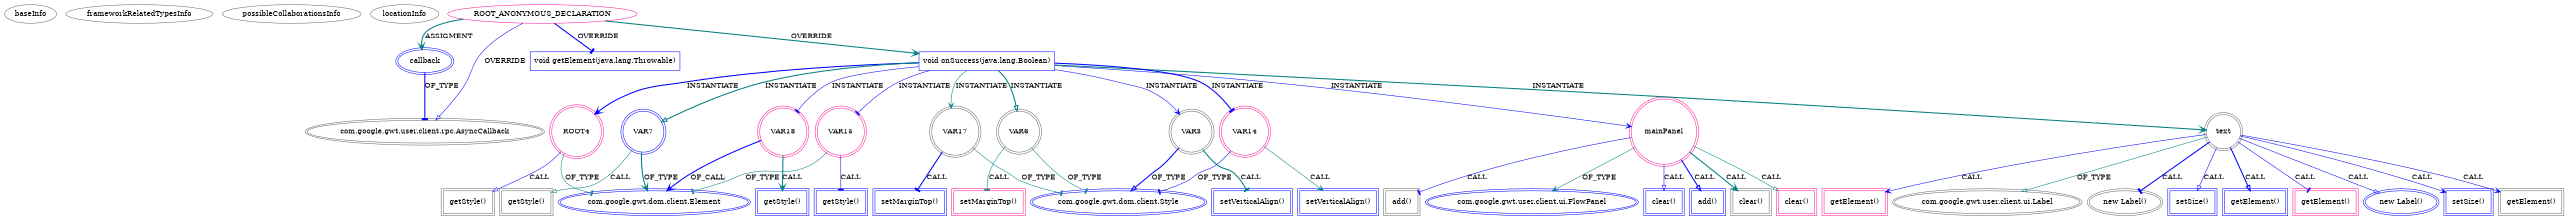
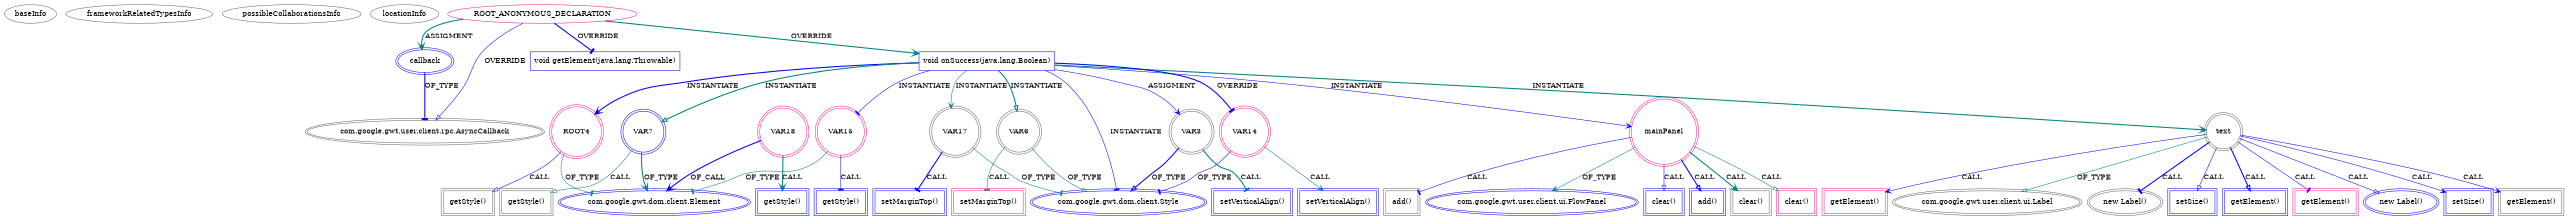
edge "void onSuccess(java.lang.Boolean)" -> "VAR18": now "void onSuccess(java.lang.Boolean)" -> "com.google.gwt.dom.client.Style"
edge "void onSuccess(java.lang.Boolean)" -> "VAR3": label "INSTANTIATE" -> "ASSIGMENT"
edge "void onSuccess(java.lang.Boolean)" -> "VAR14": label "INSTANTIATE" -> "OVERRIDE"
edge "VAR6" -> "com.google.gwt.dom.client.Style": arrowhead tee -> onormal
